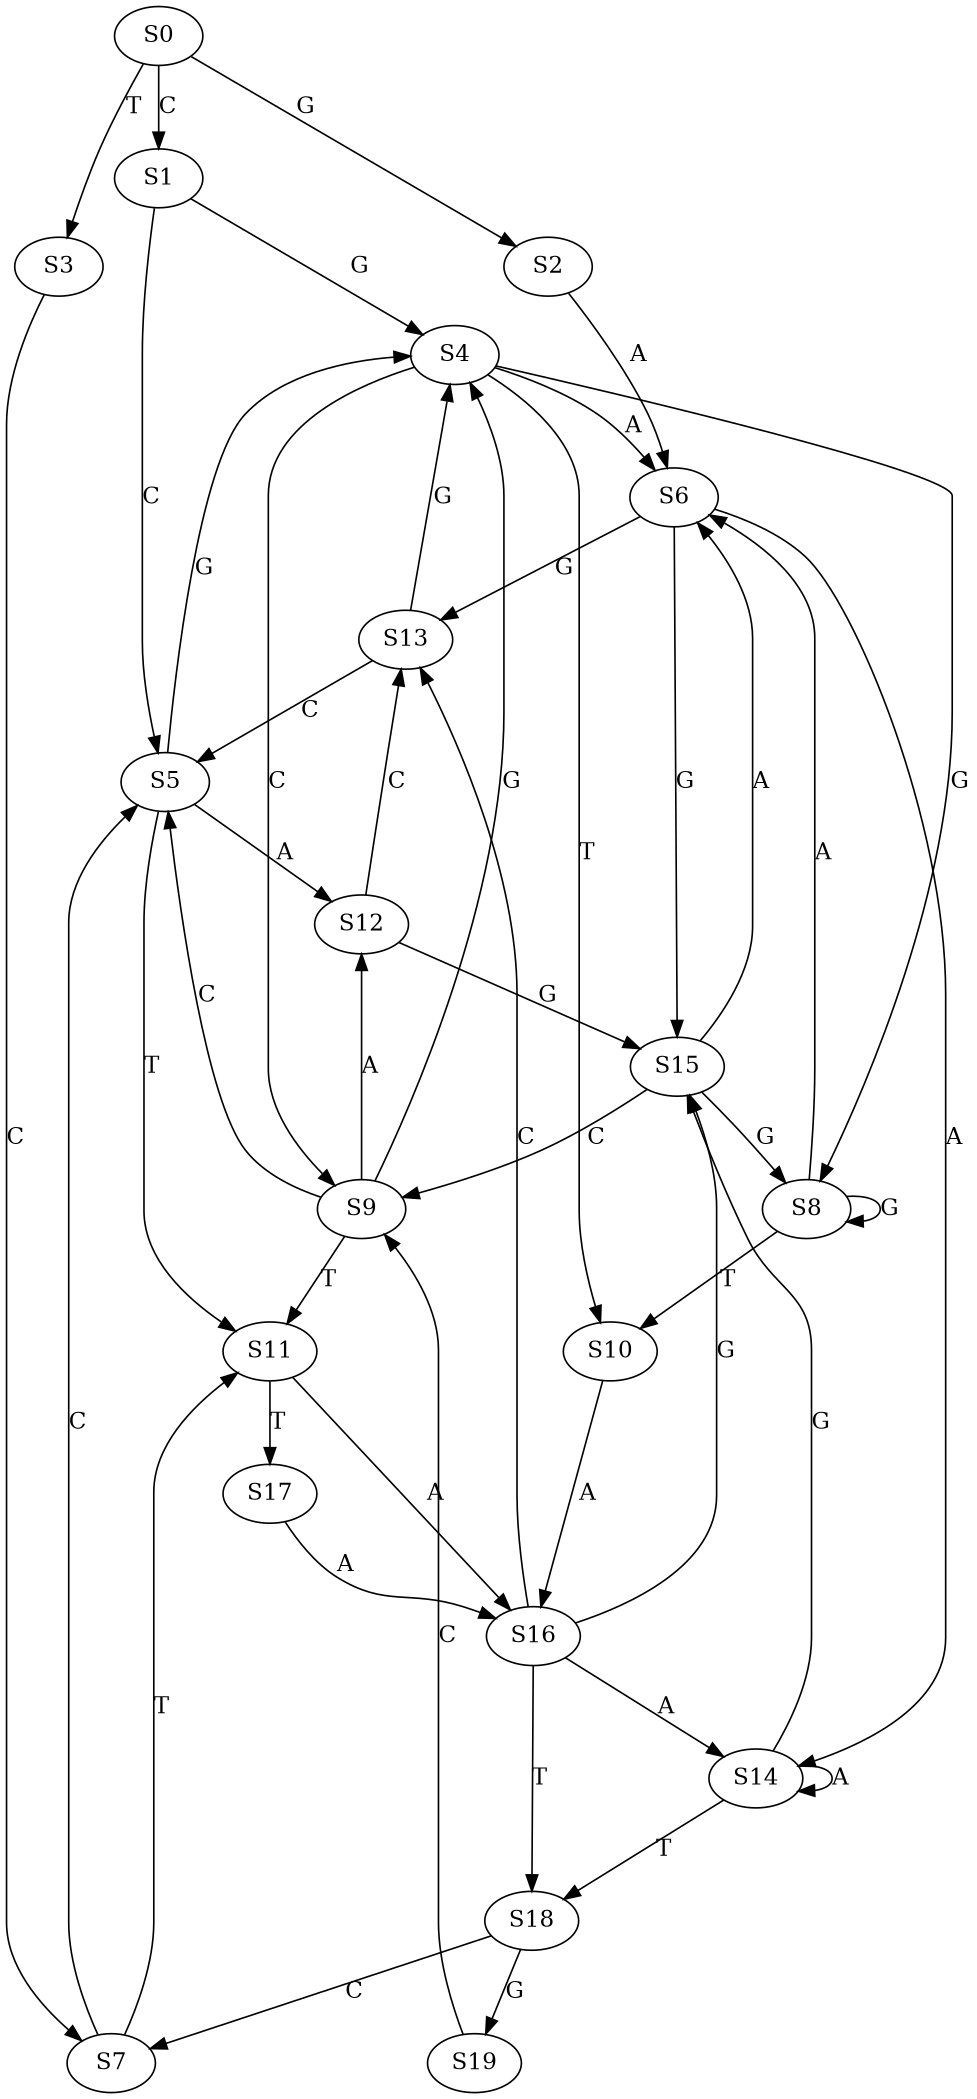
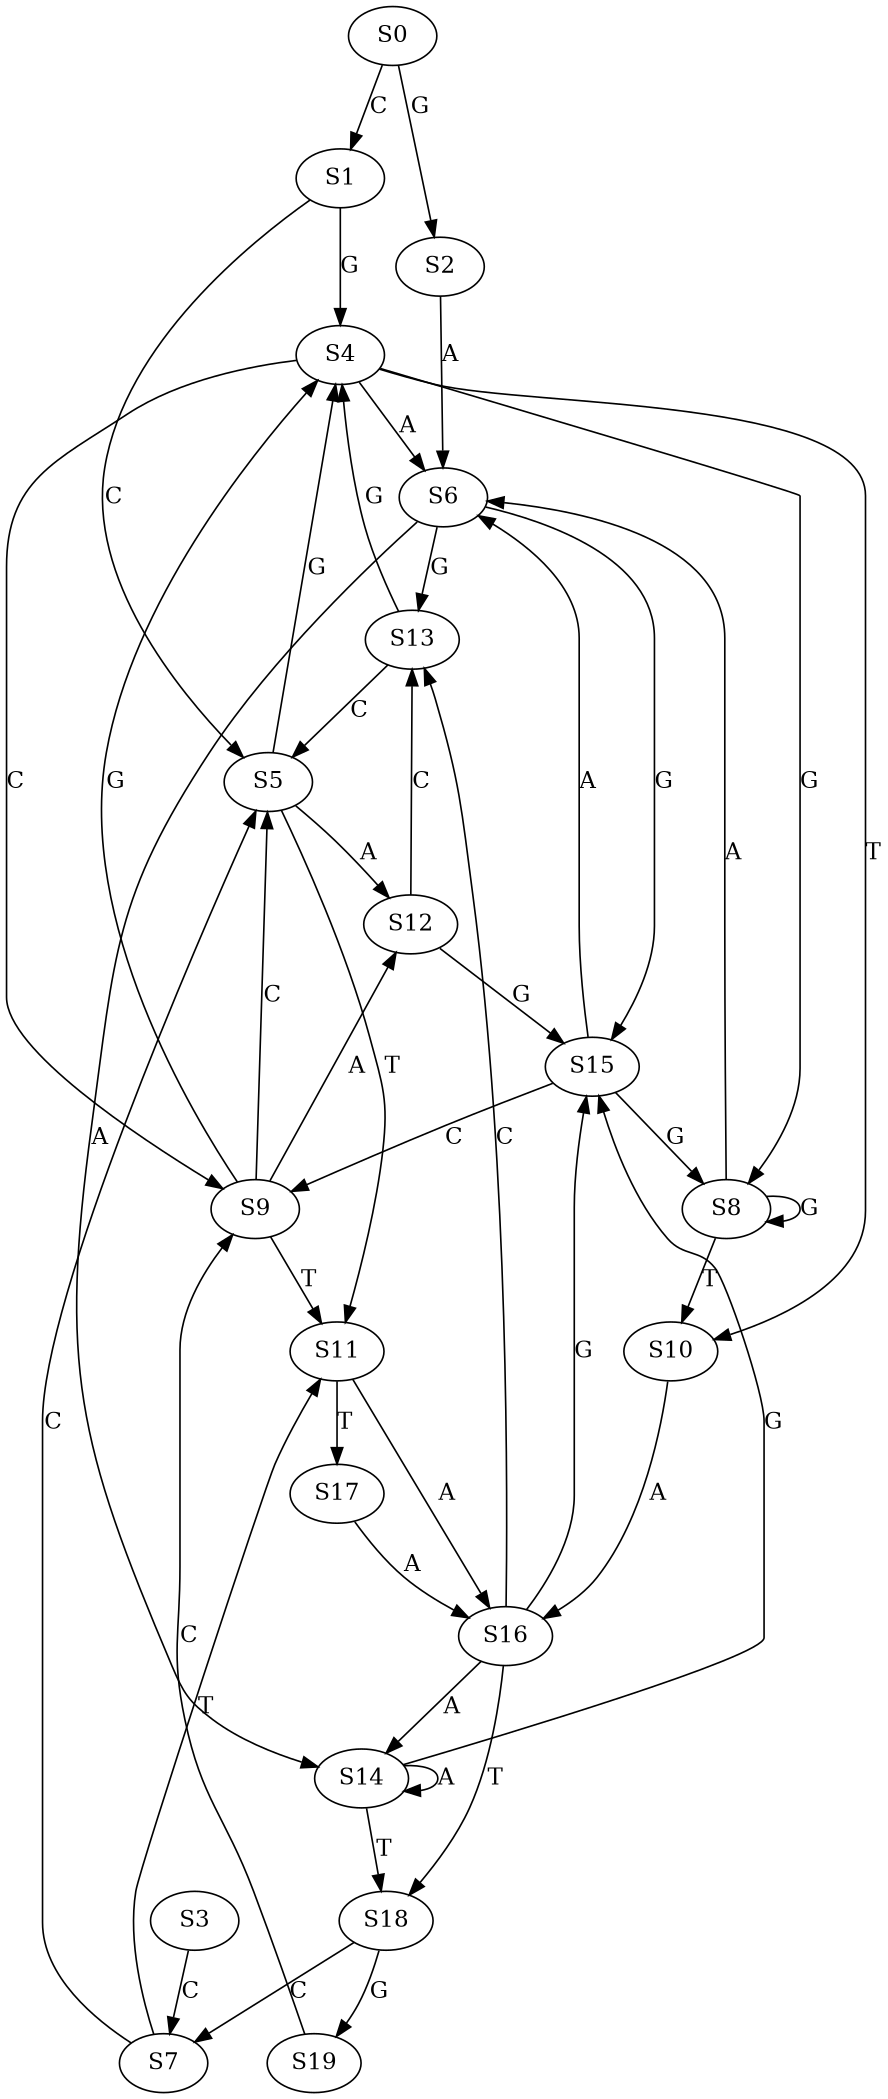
edge "S0" -> "S3": removed, label "T"
